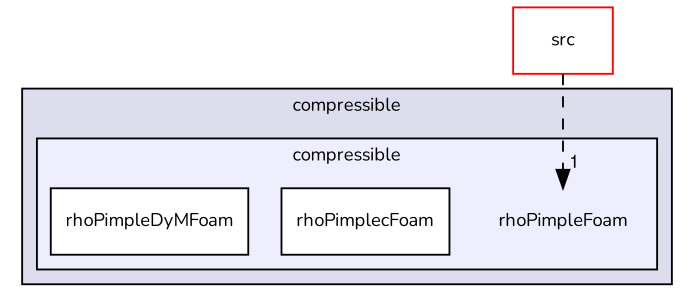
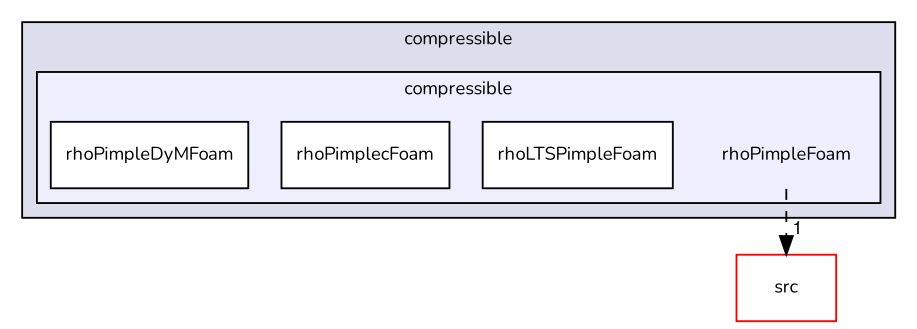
edge "src" -> "rhoPimpleFoam": reversed
node "rhoLTSPimpleFoam": added
